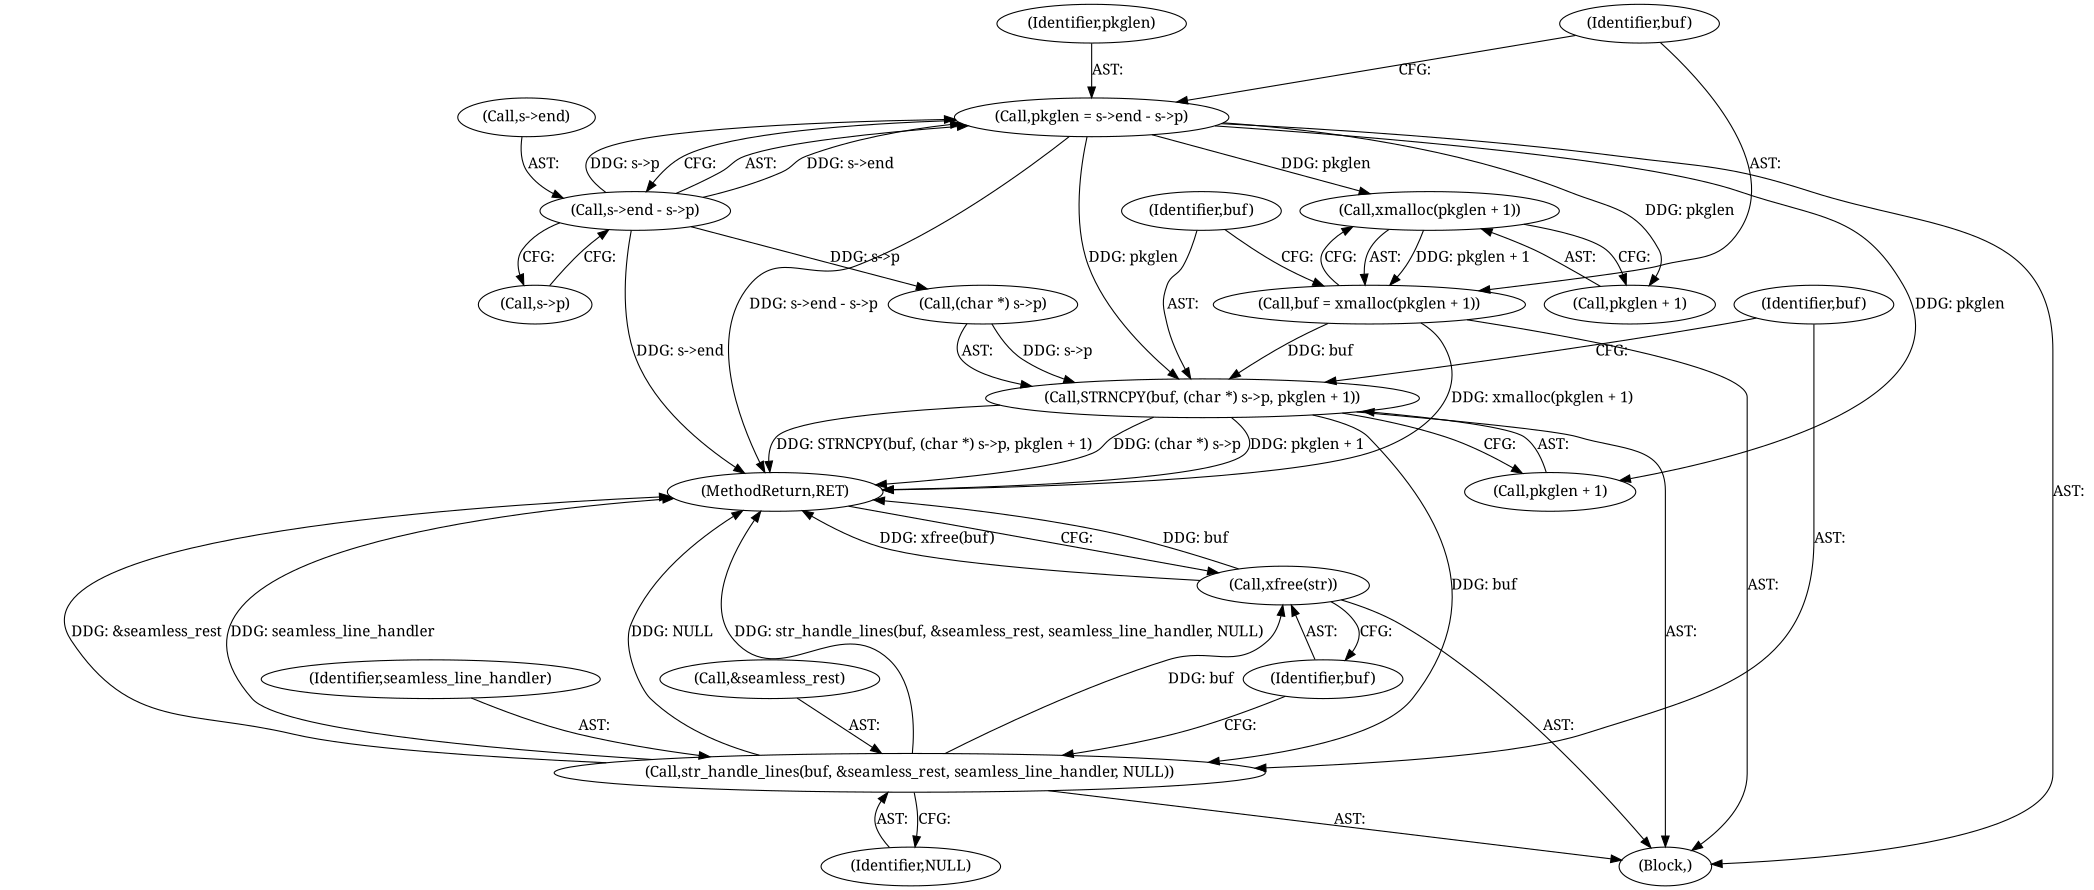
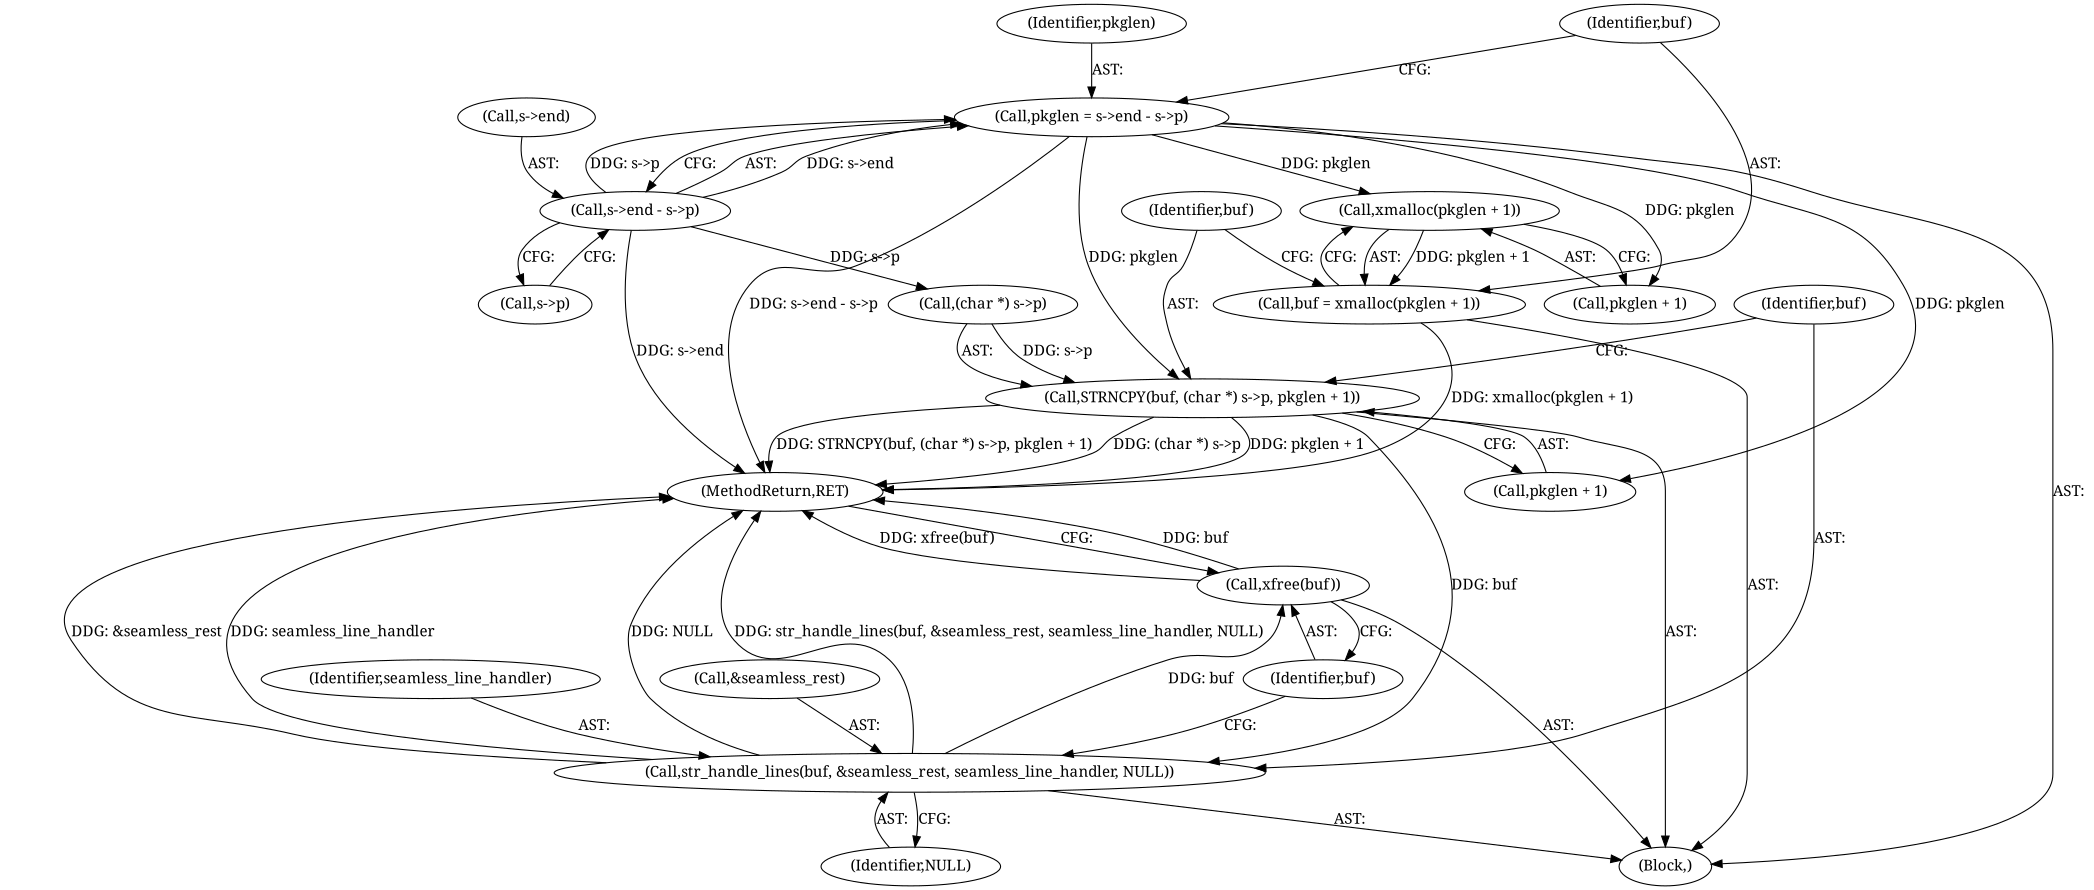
edge "(Call,buf = xmalloc(pkglen + 1))" -> "(Call,STRNCPY(buf, (char *) s->p, pkglen + 1))": removed, label "DDG: buf"
node "(Call,xfree(str))": label "(Call,xfree(str))" -> "(Call,xfree(buf))"
